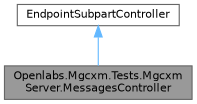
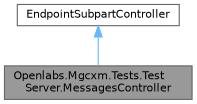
node "Openlabs.Mgcxm.Tests.Mgcxm Server.MessagesController": label "Openlabs.Mgcxm.Tests.Mgcxm Server.MessagesController" -> "Openlabs.Mgcxm.Tests.Test Server.MessagesController"
